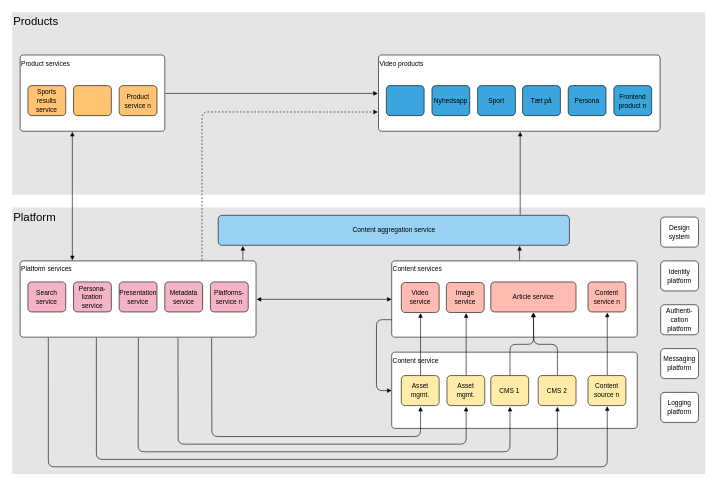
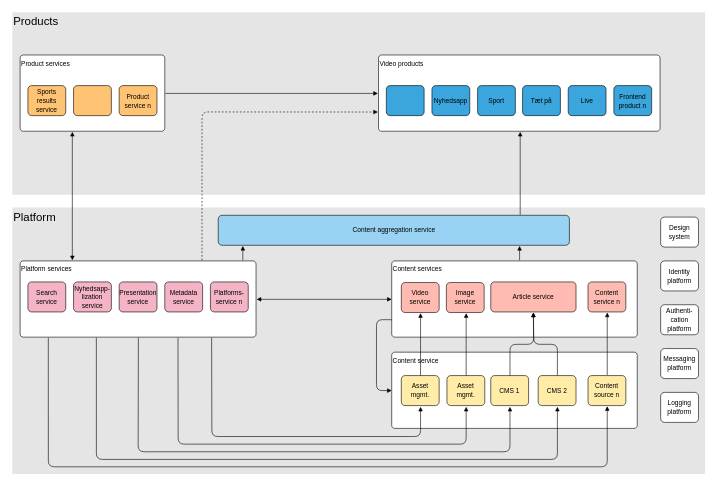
node "Persona": label "Persona" -> "Live"
node "Persona- lization service": label "Persona- lization service" -> "Nyhedsapp- lization service"
